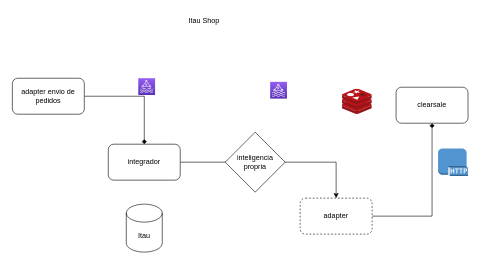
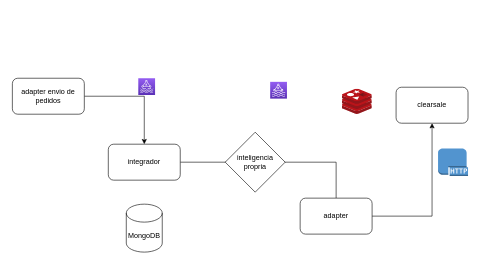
node "Itau Shop": removed
edge "adapter" -> "clearsale": arrowhead diamond -> classic
edge "adapter envio de pedidos" -> "integrador": arrowhead diamond -> classic
edge "integrador" -> "adapter": arrowhead classic -> none
node "adapter": style dashed -> solid
node "Itau": label "Itau" -> "MongoDB"
